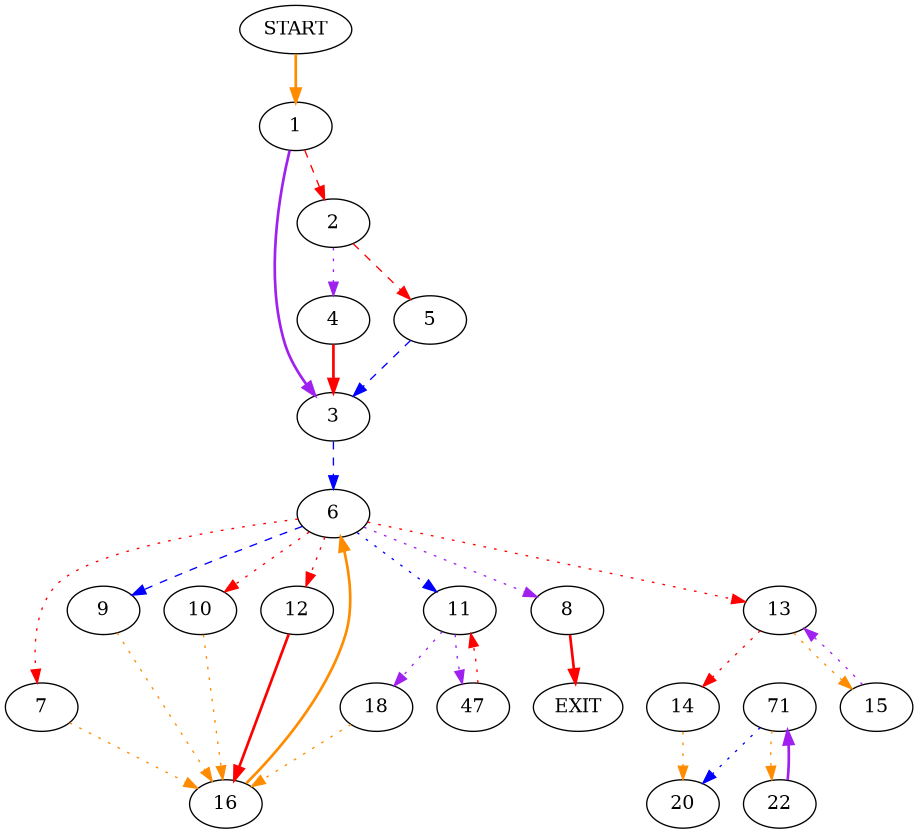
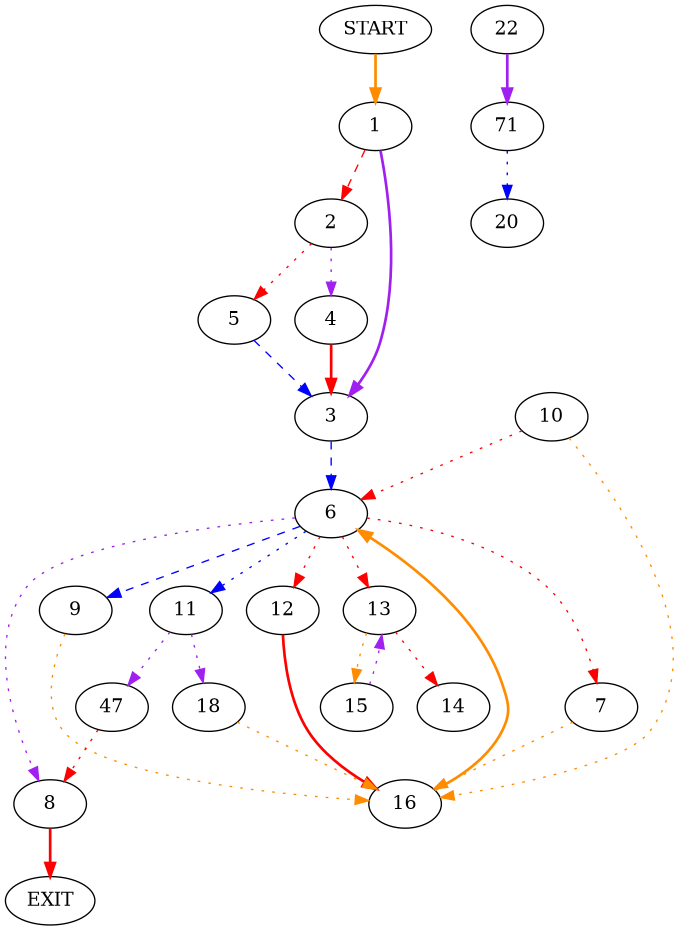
edge "2" -> "5": style dashed -> dotted
edge "6" -> "10": reversed
edge "47" -> "11": now "47" -> "8"
edge "14" -> "20": removed
edge "71" -> "22": removed
